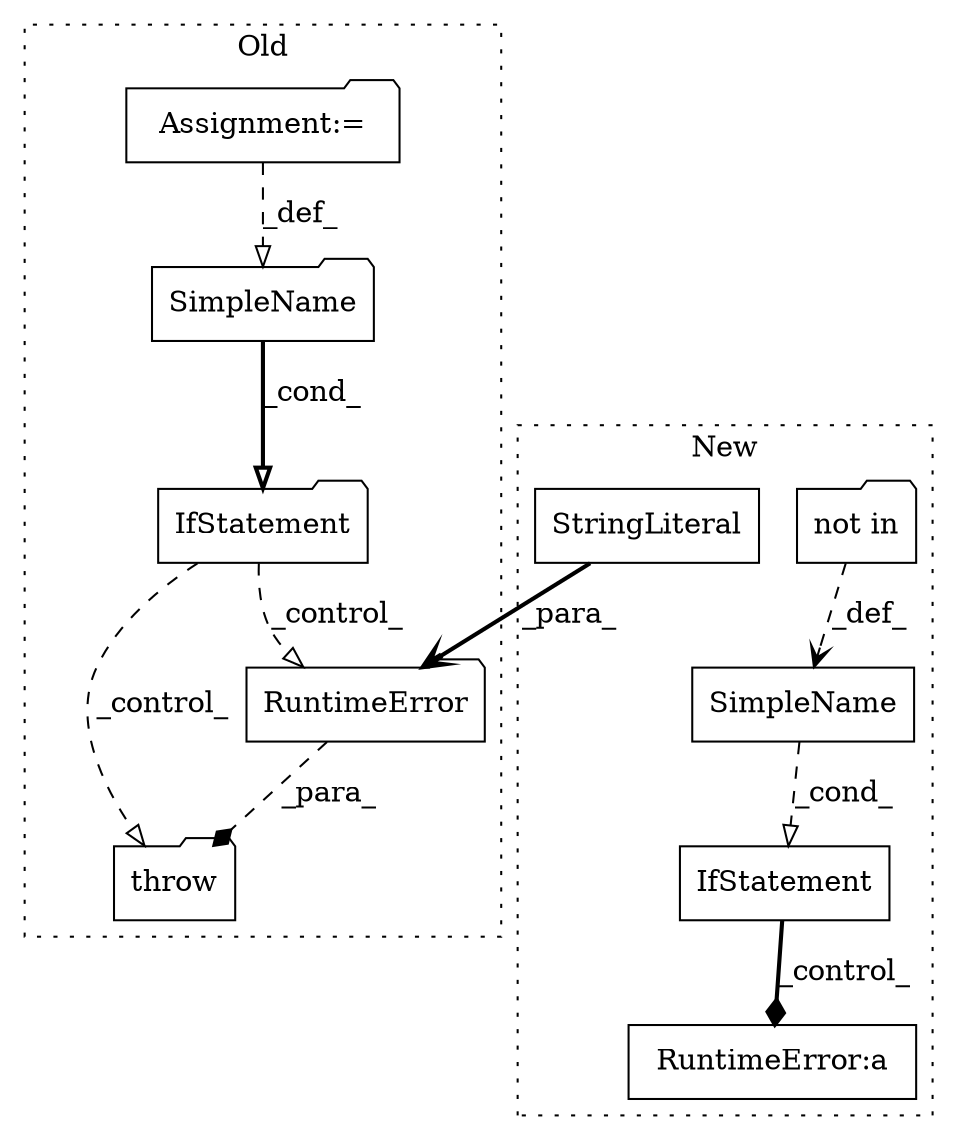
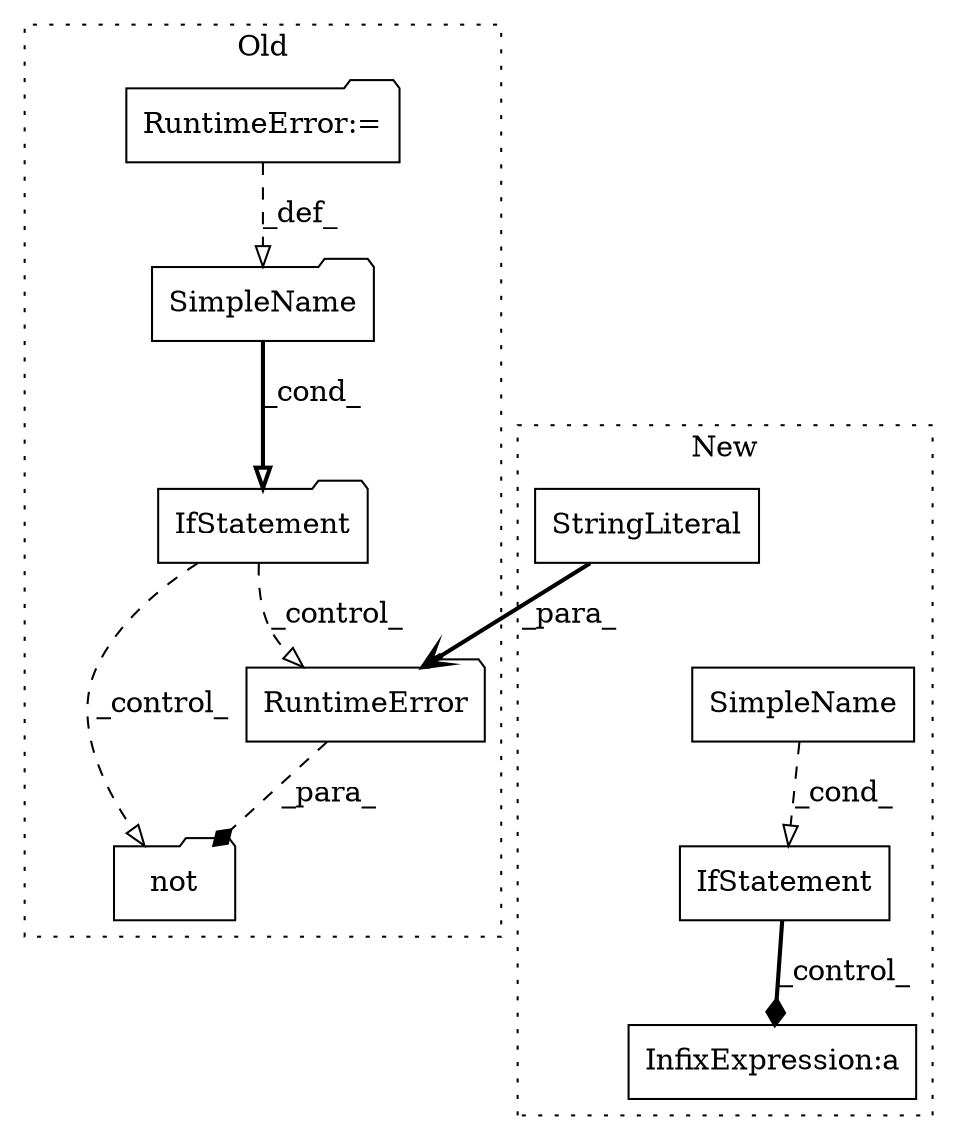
node "Assignment:=": label "Assignment:=" -> "RuntimeError:="
node "not in": removed
node "throw": label "throw" -> "not"
node "RuntimeError:a": label "RuntimeError:a" -> "InfixExpression:a"
